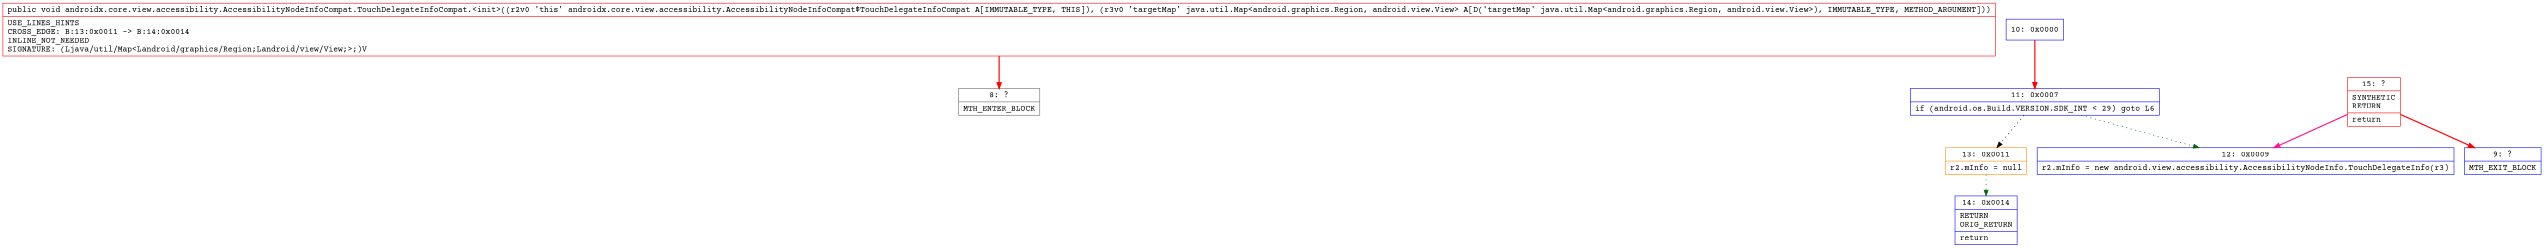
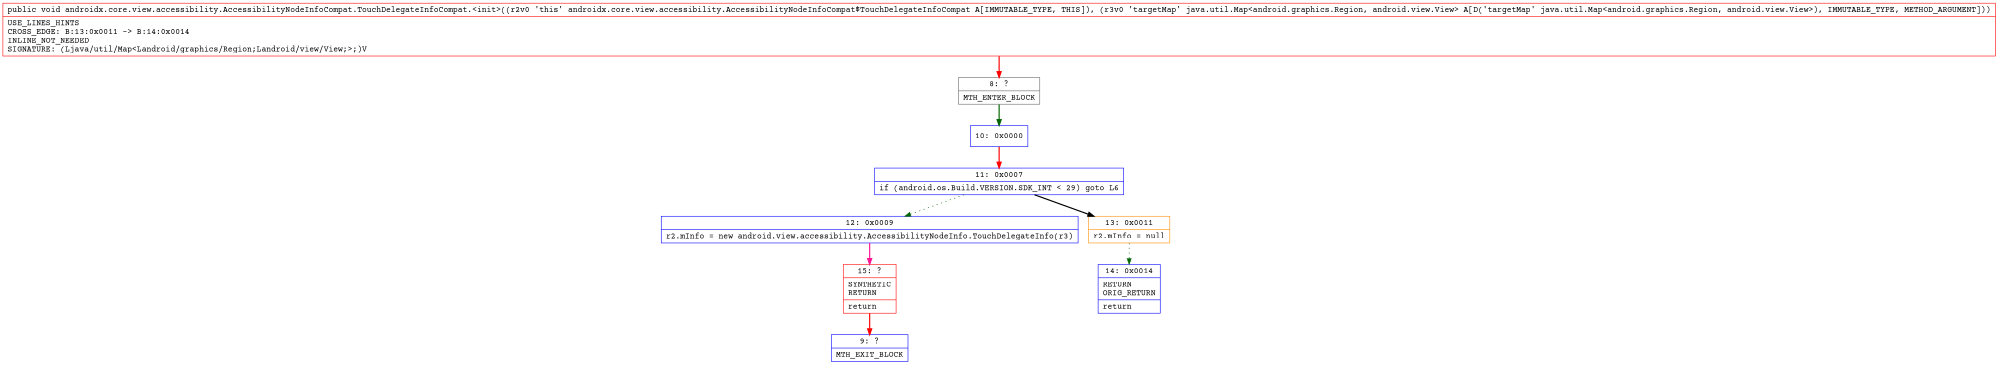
edge "8: ?" -> "10: 0x0000": added
edge "11: 0x0007" -> "13: 0x0011": style dotted -> bold
edge "15: ?" -> "12: 0x0009": reversed
